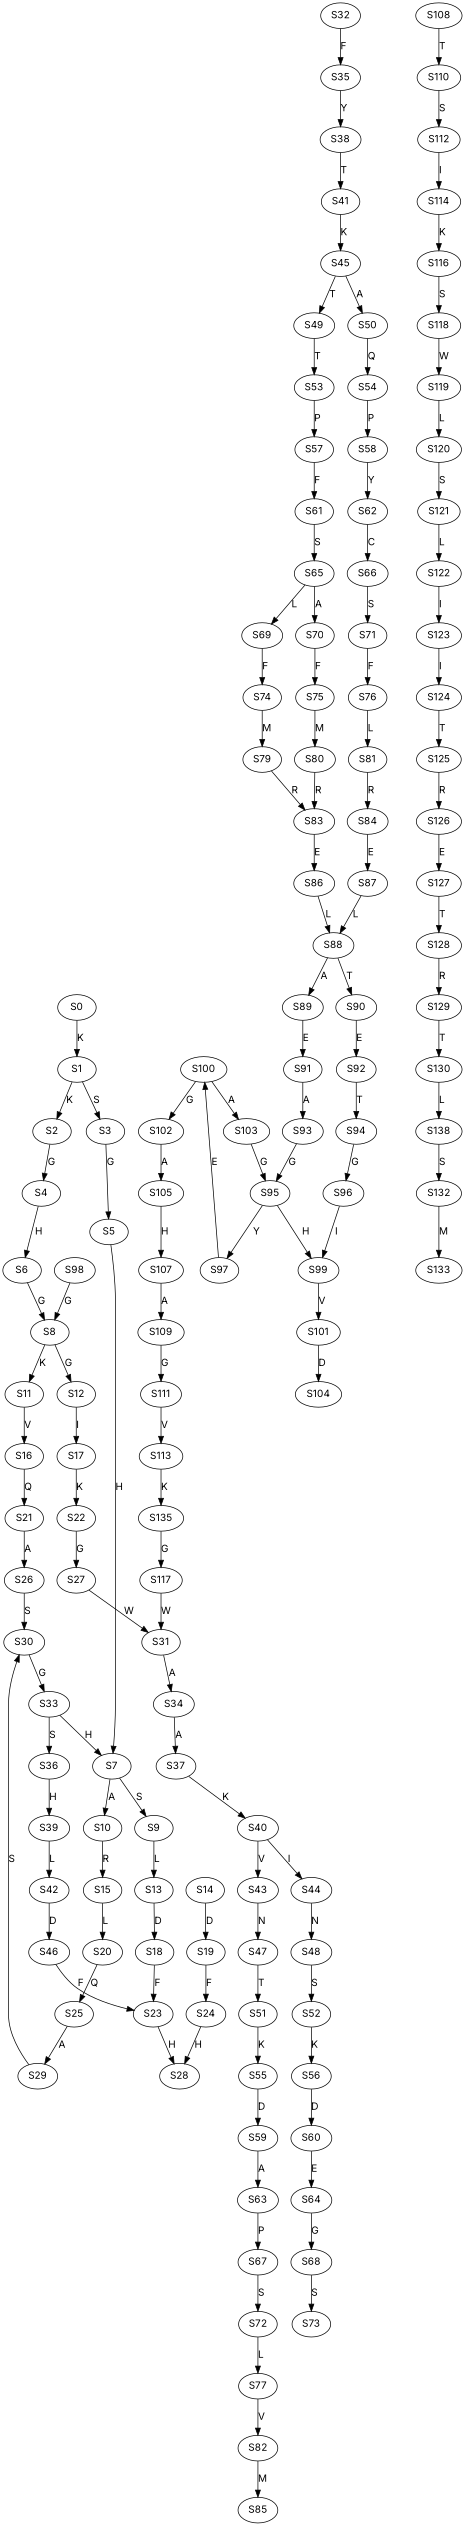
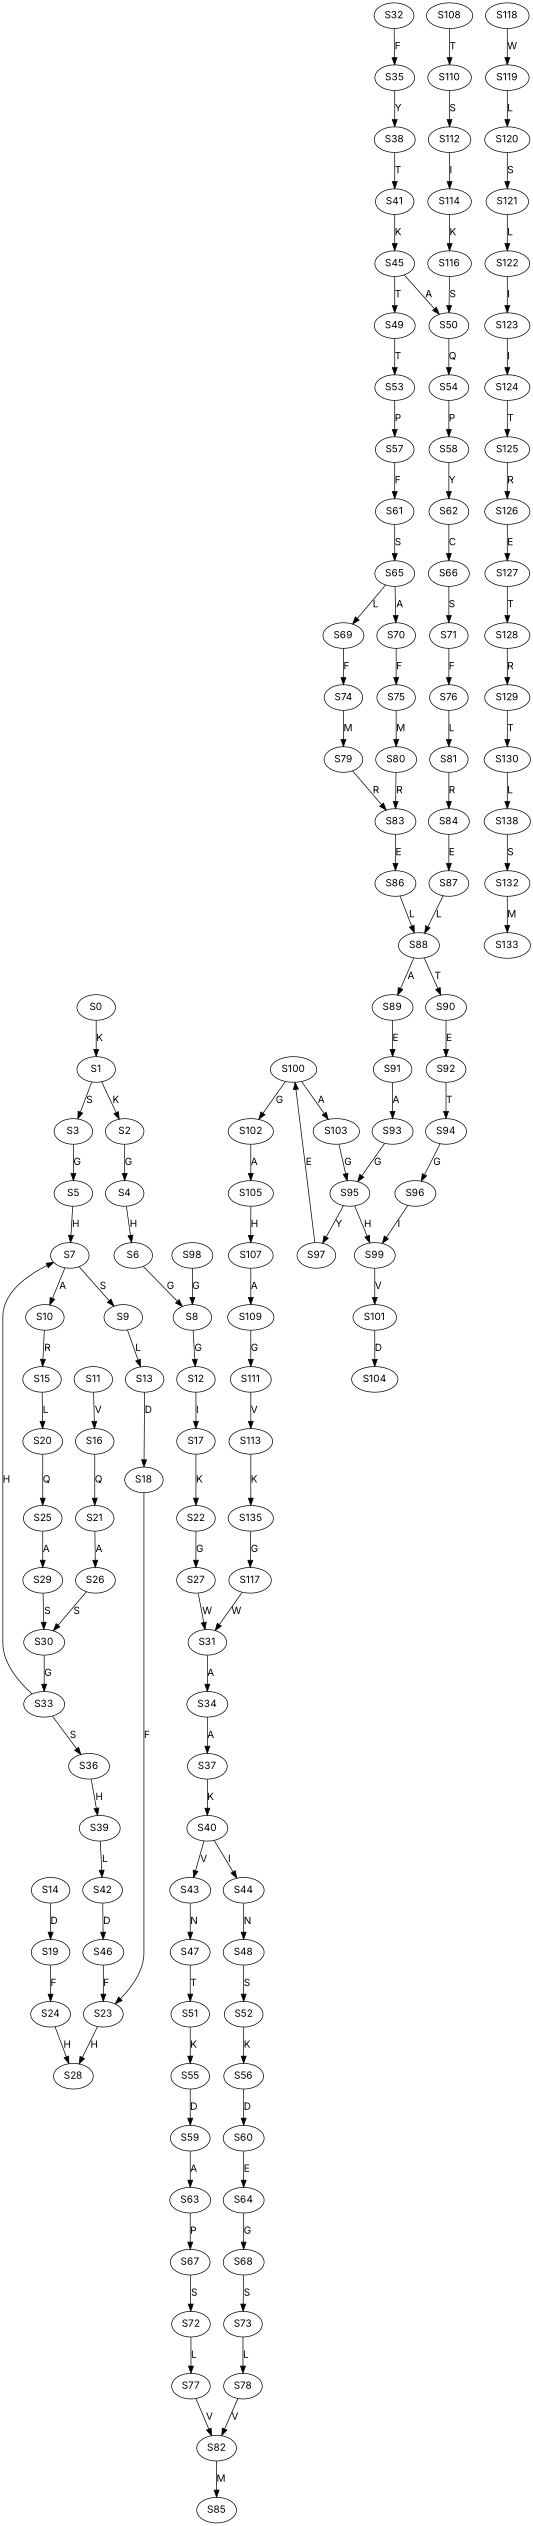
edge "S116" -> "S118": now "S116" -> "S50"
edge "S8" -> "S11": removed, label "K"
node "S78": added
